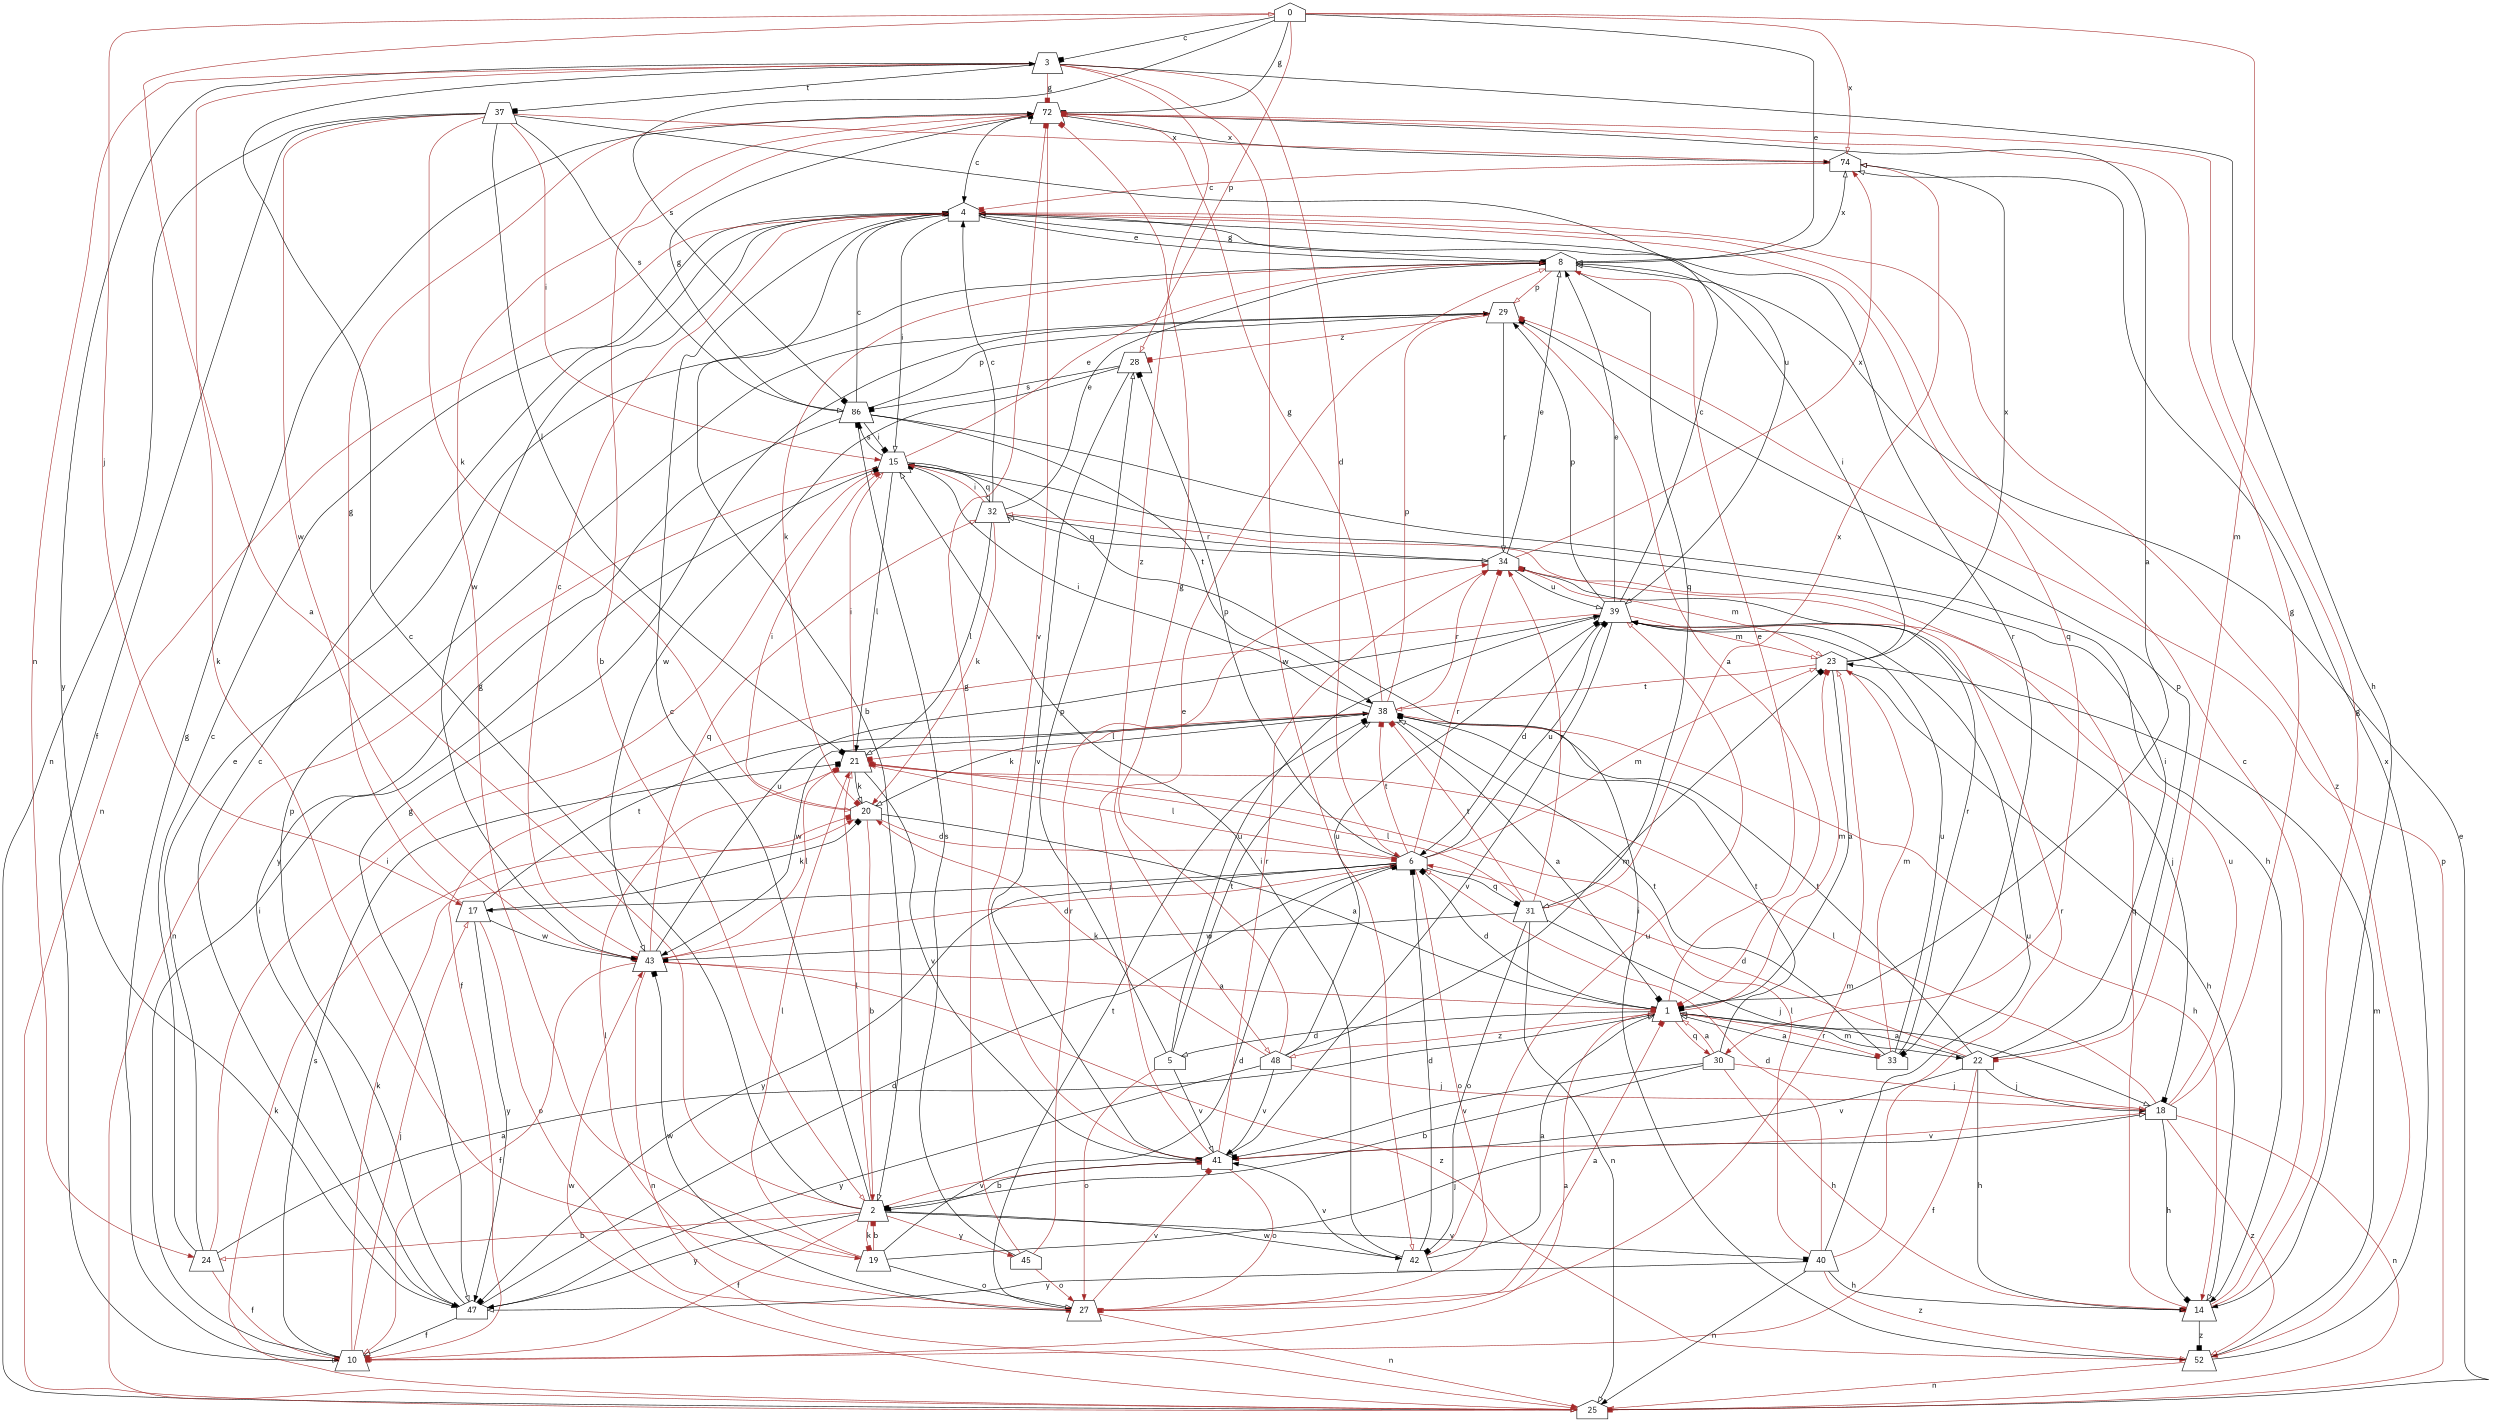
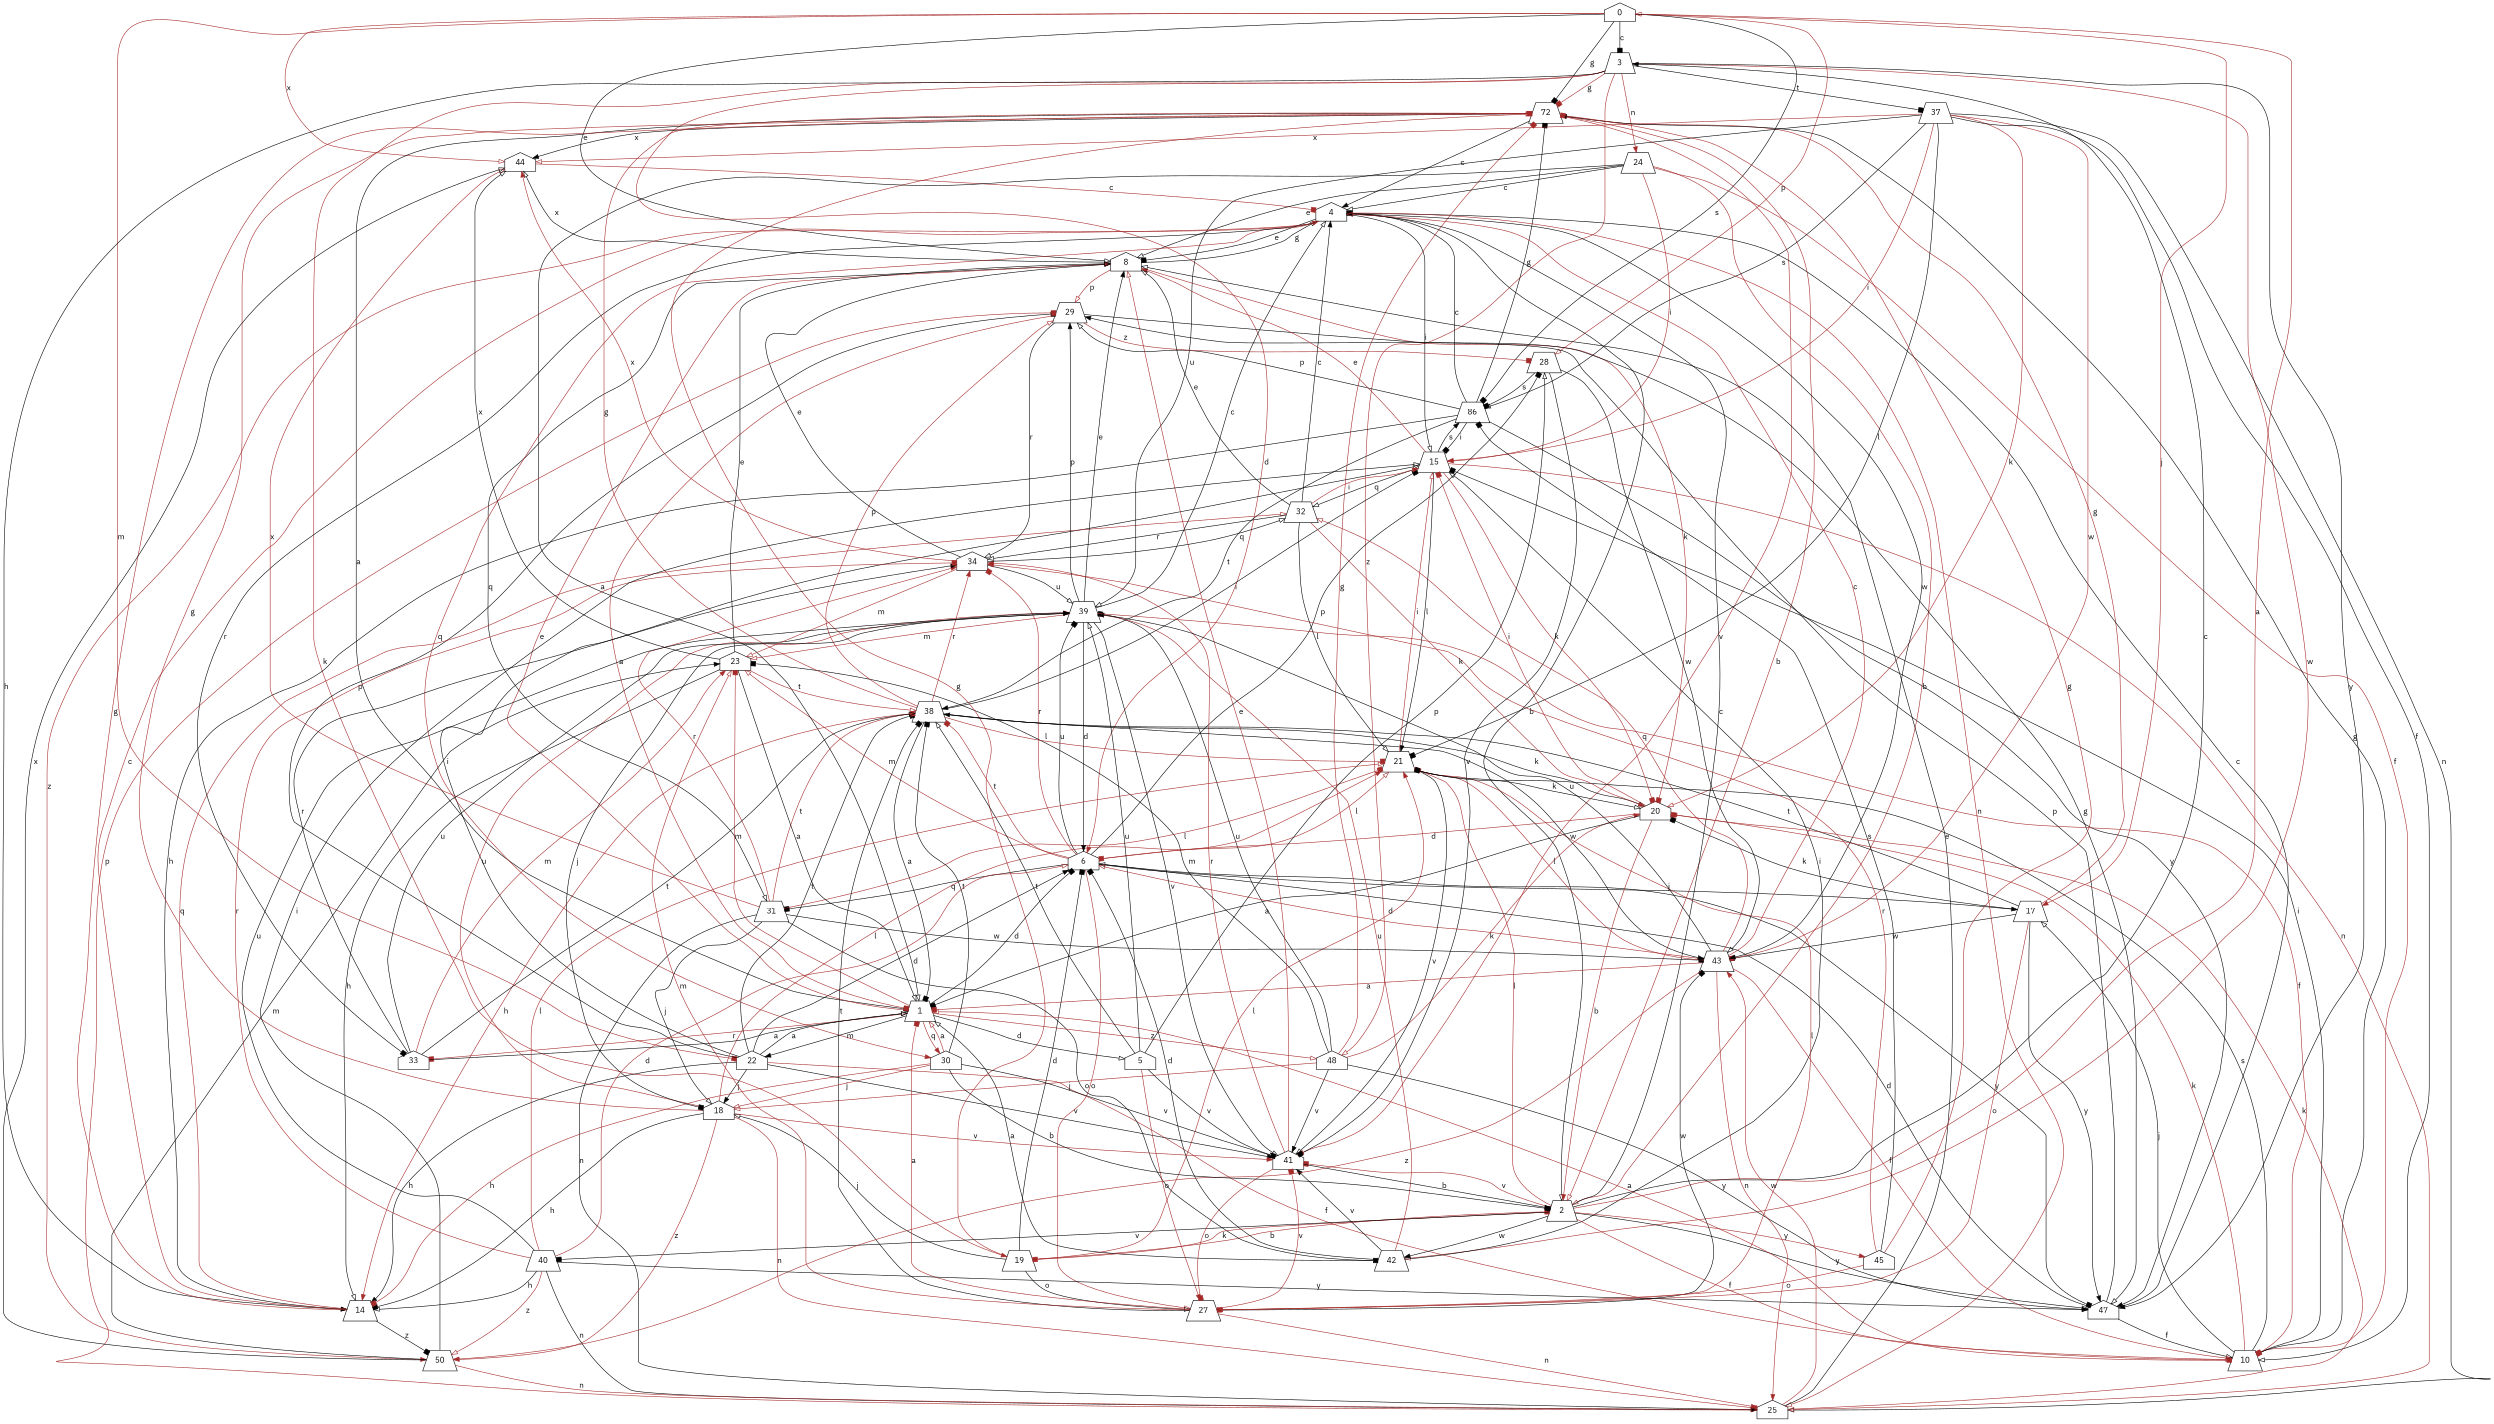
node "74": label "74" -> "44"
edge "23" -> "8": label "i" -> "e"
edge "15" -> "20": added, label "k"
edge "23" -> "1": arrowhead box -> onormal
edge "22" -> "6": color brown -> black
edge "10" -> "17": color brown -> black
edge "2" -> "24": reversed
node "52": label "52" -> "50"
